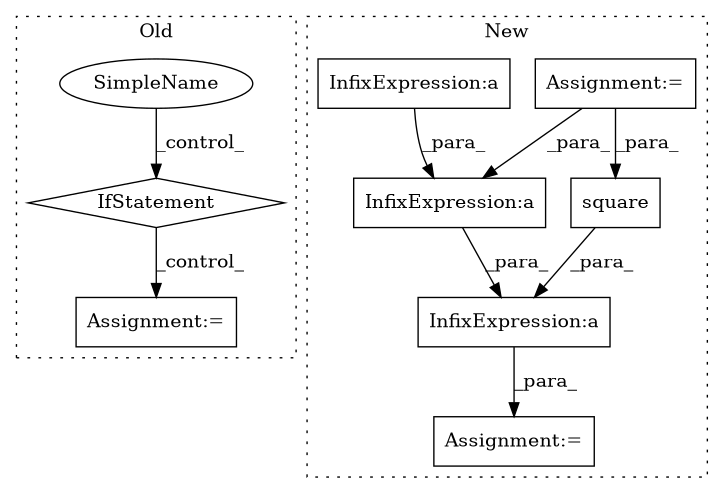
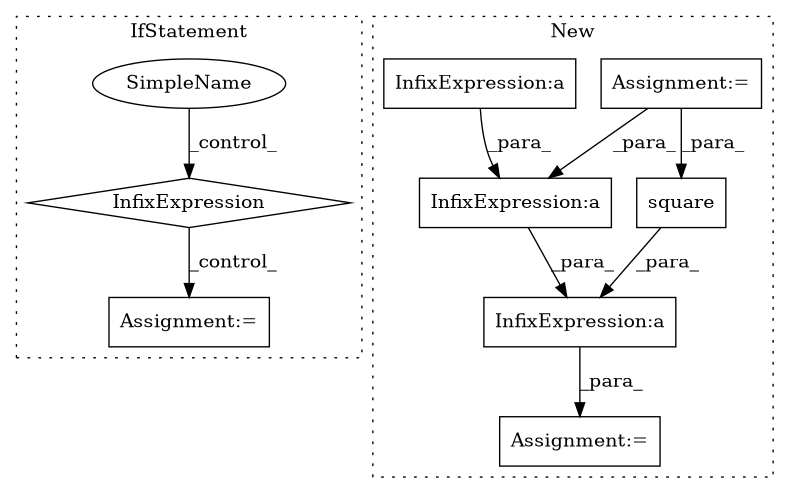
cluster "Old": label "Old" -> "IfStatement"
node "IfStatement": label "IfStatement" -> "InfixExpression"
